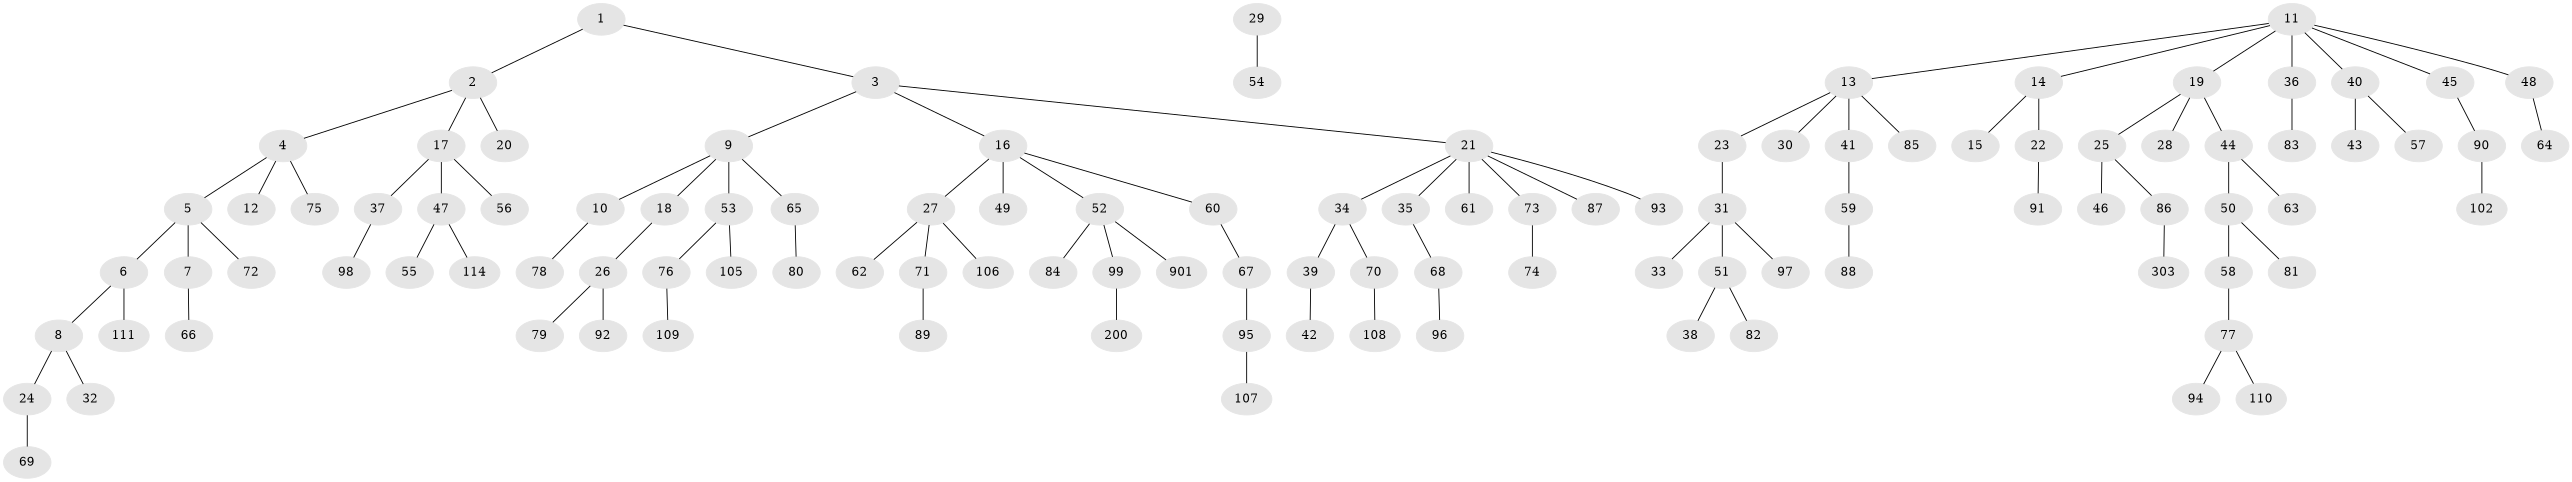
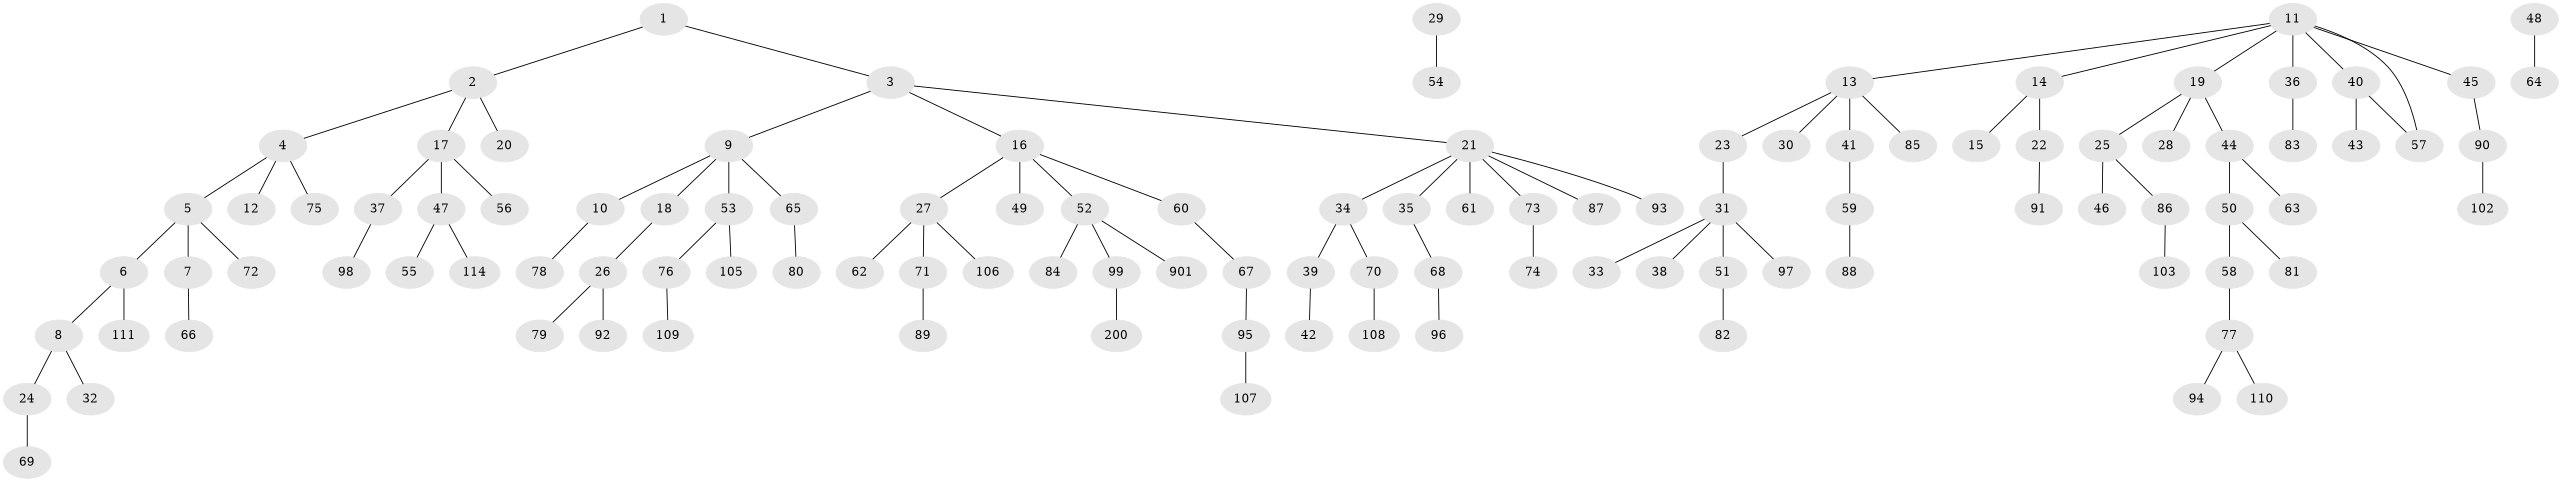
edge "11" -- "48": now "11" -- "57"
node "303": label "303" -> "103"
edge "51" -- "38": now "31" -- "38"
